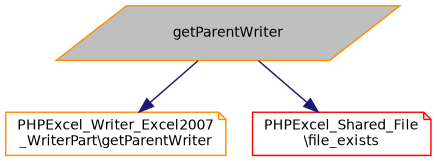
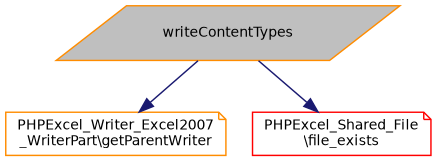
node "getParentWriter": label "getParentWriter" -> "writeContentTypes"
